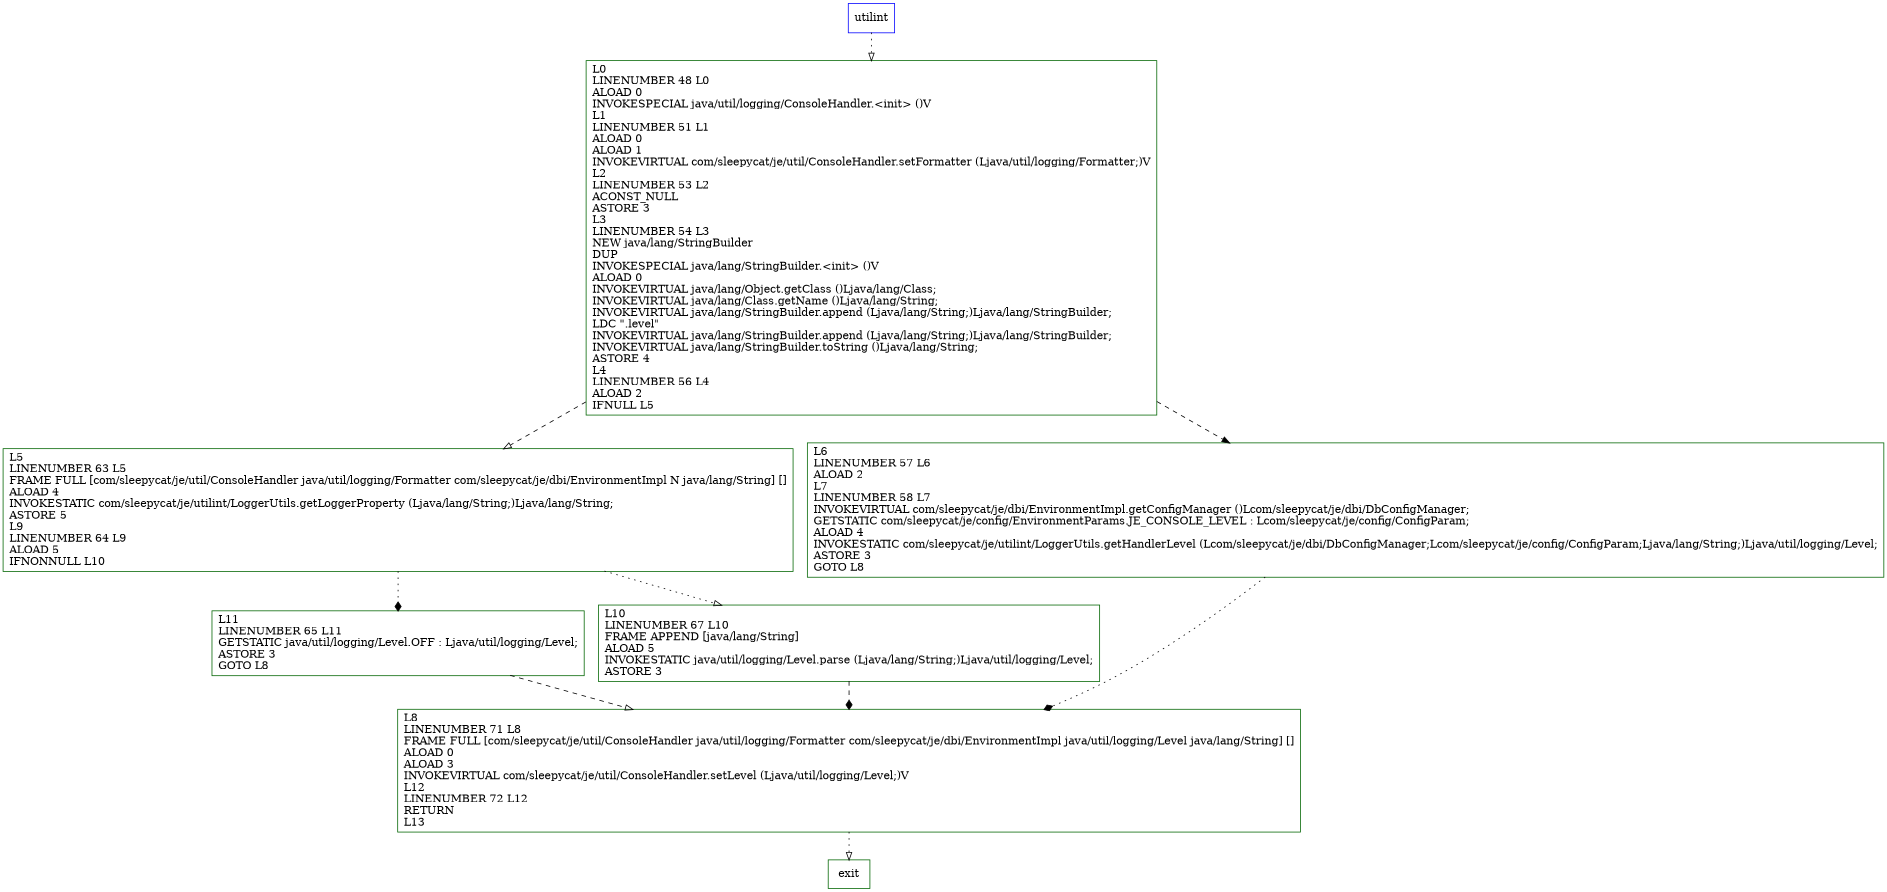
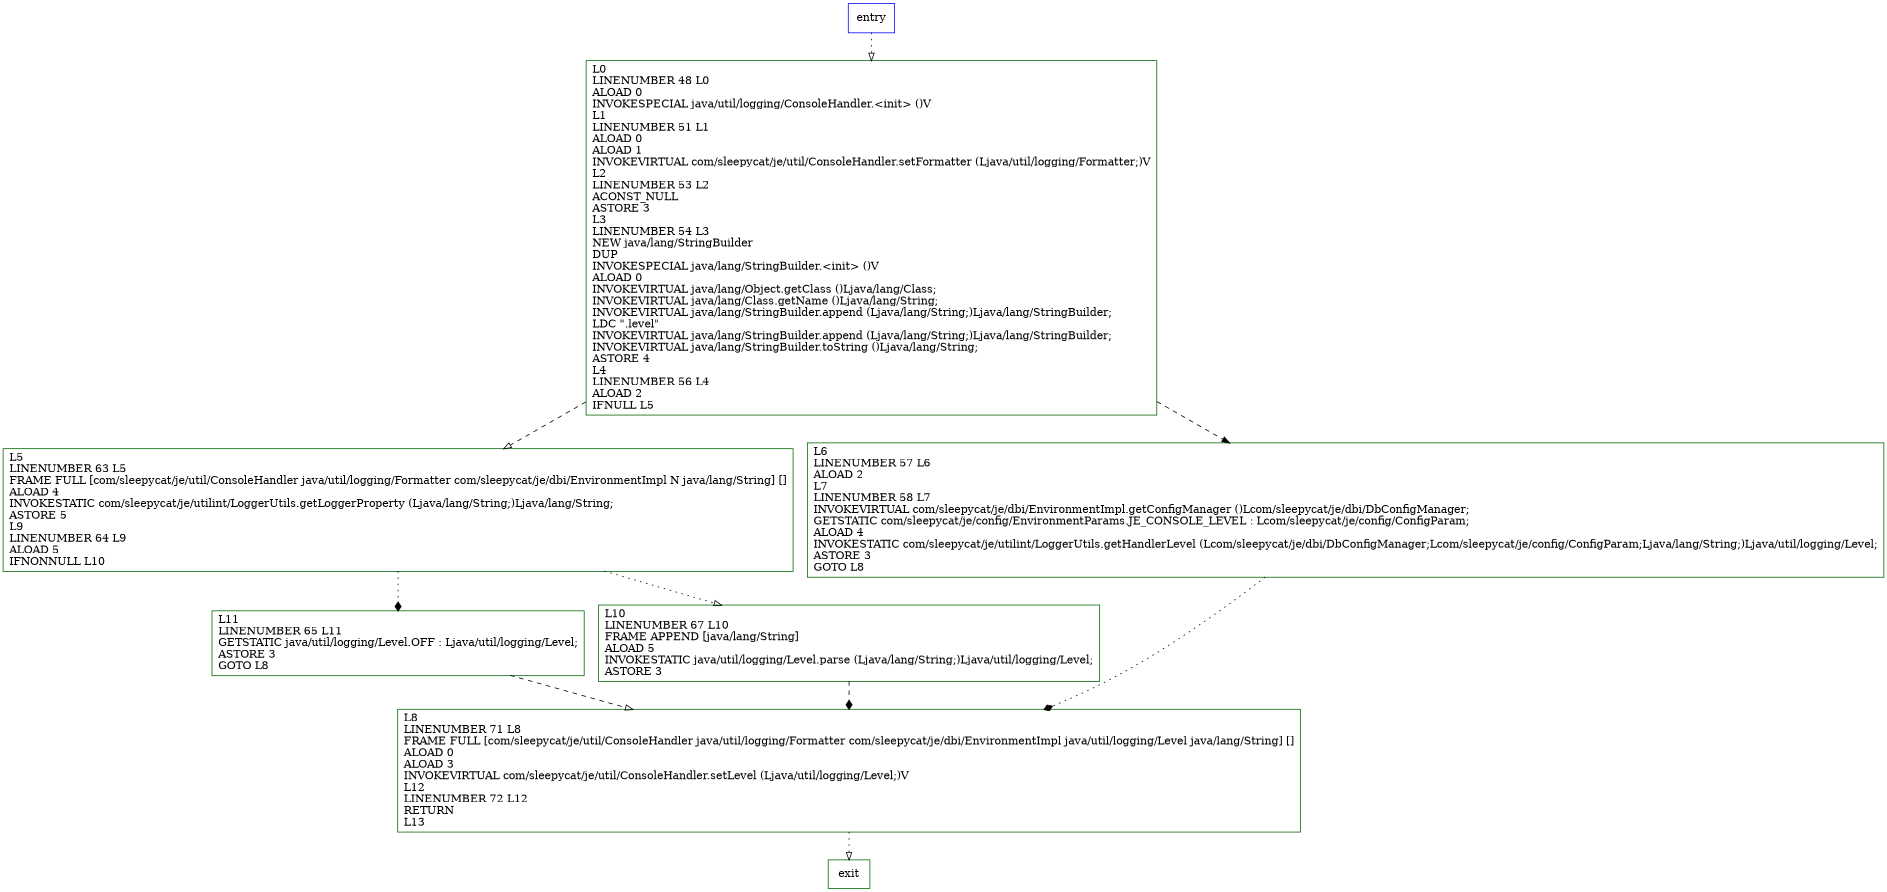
node "utilint": label "utilint" -> "entry"
